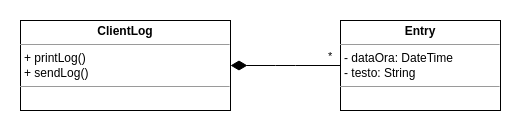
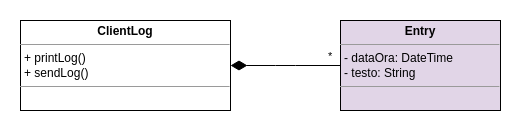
node "Entry - dataOra: DateTime - testo: String": fillcolor #ffffff -> #e1d5e7
